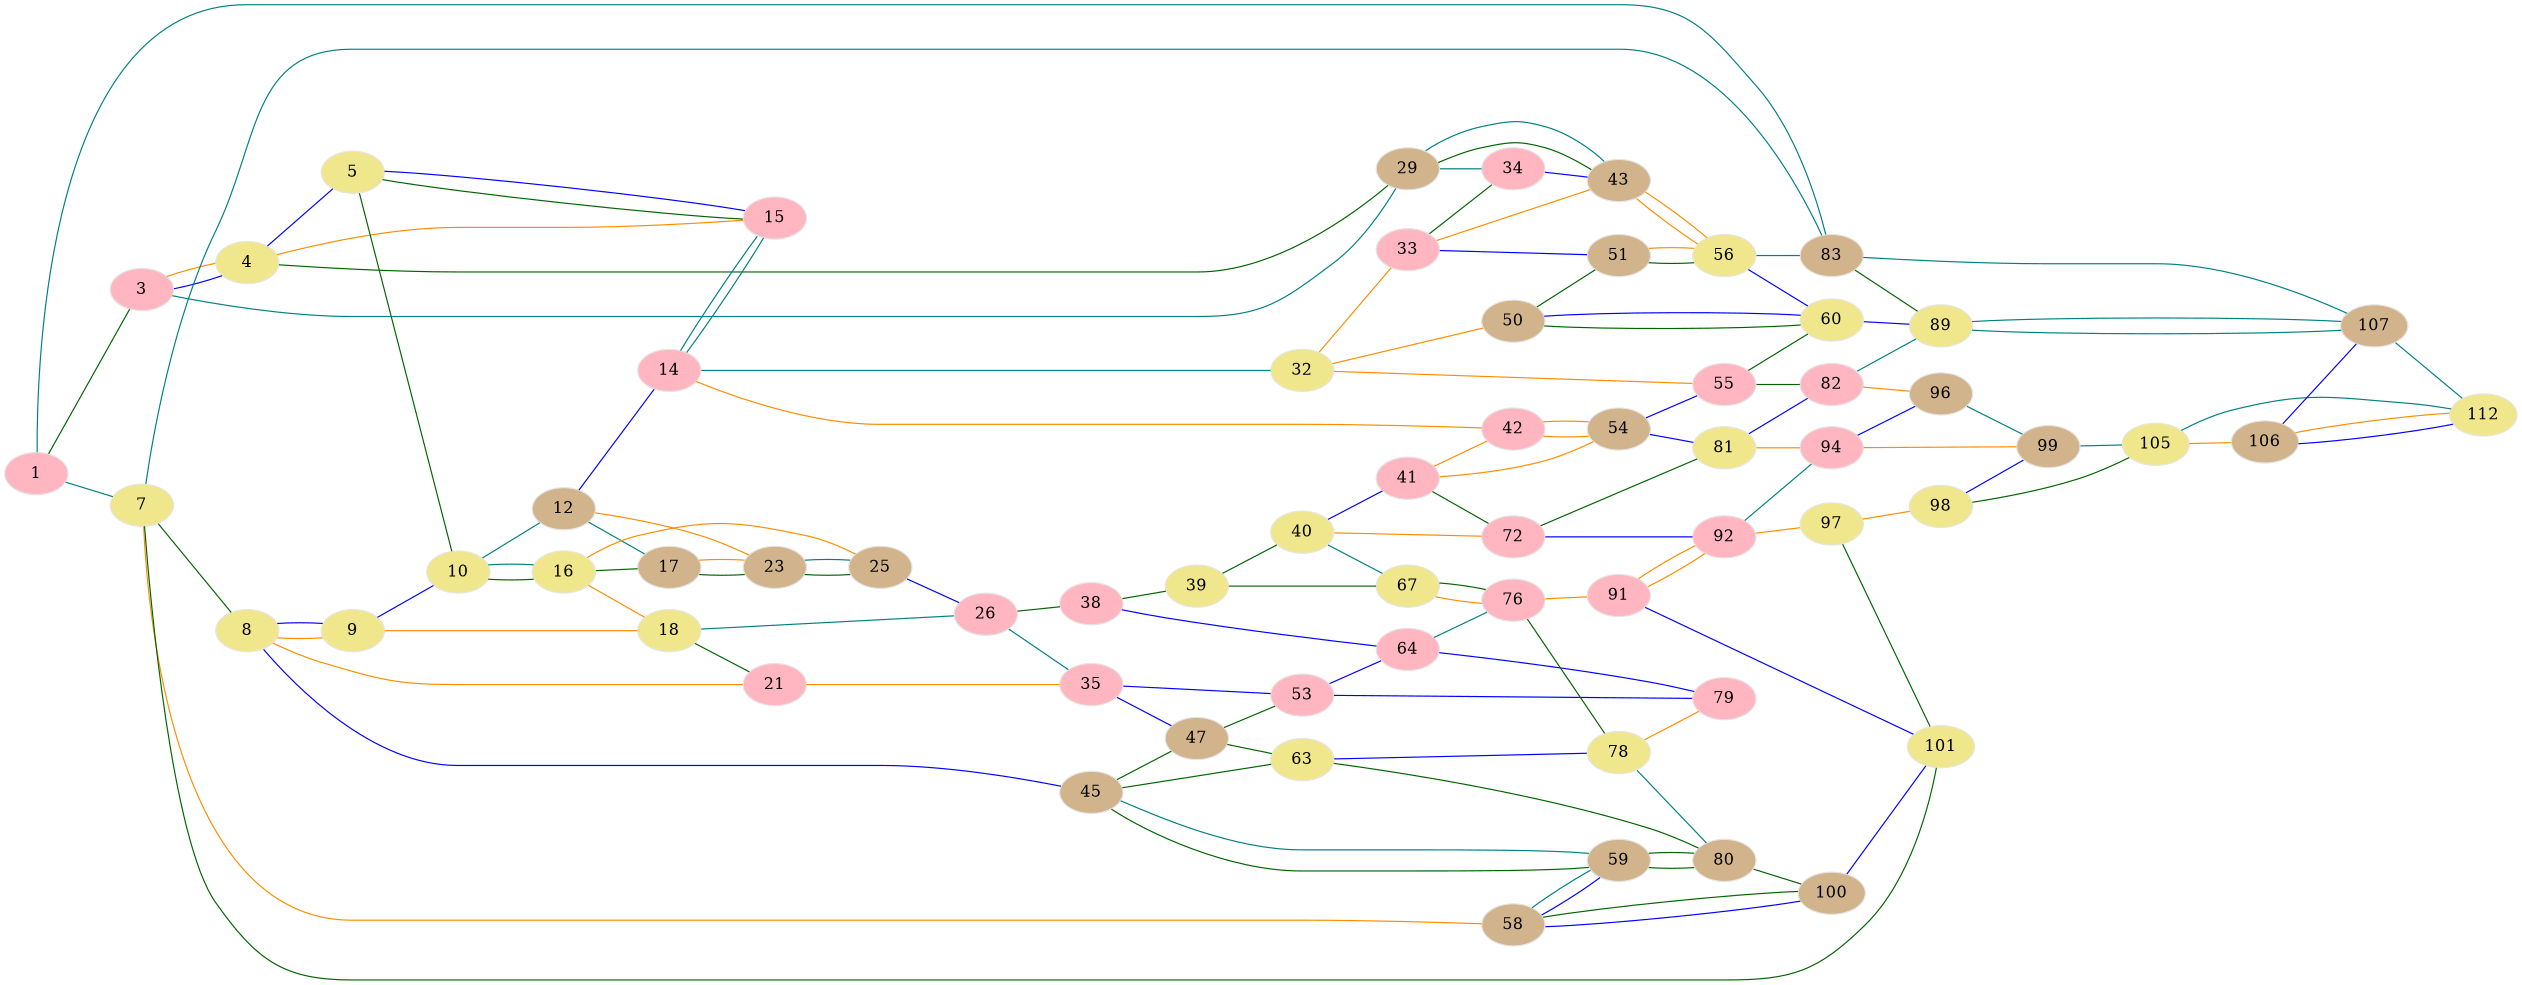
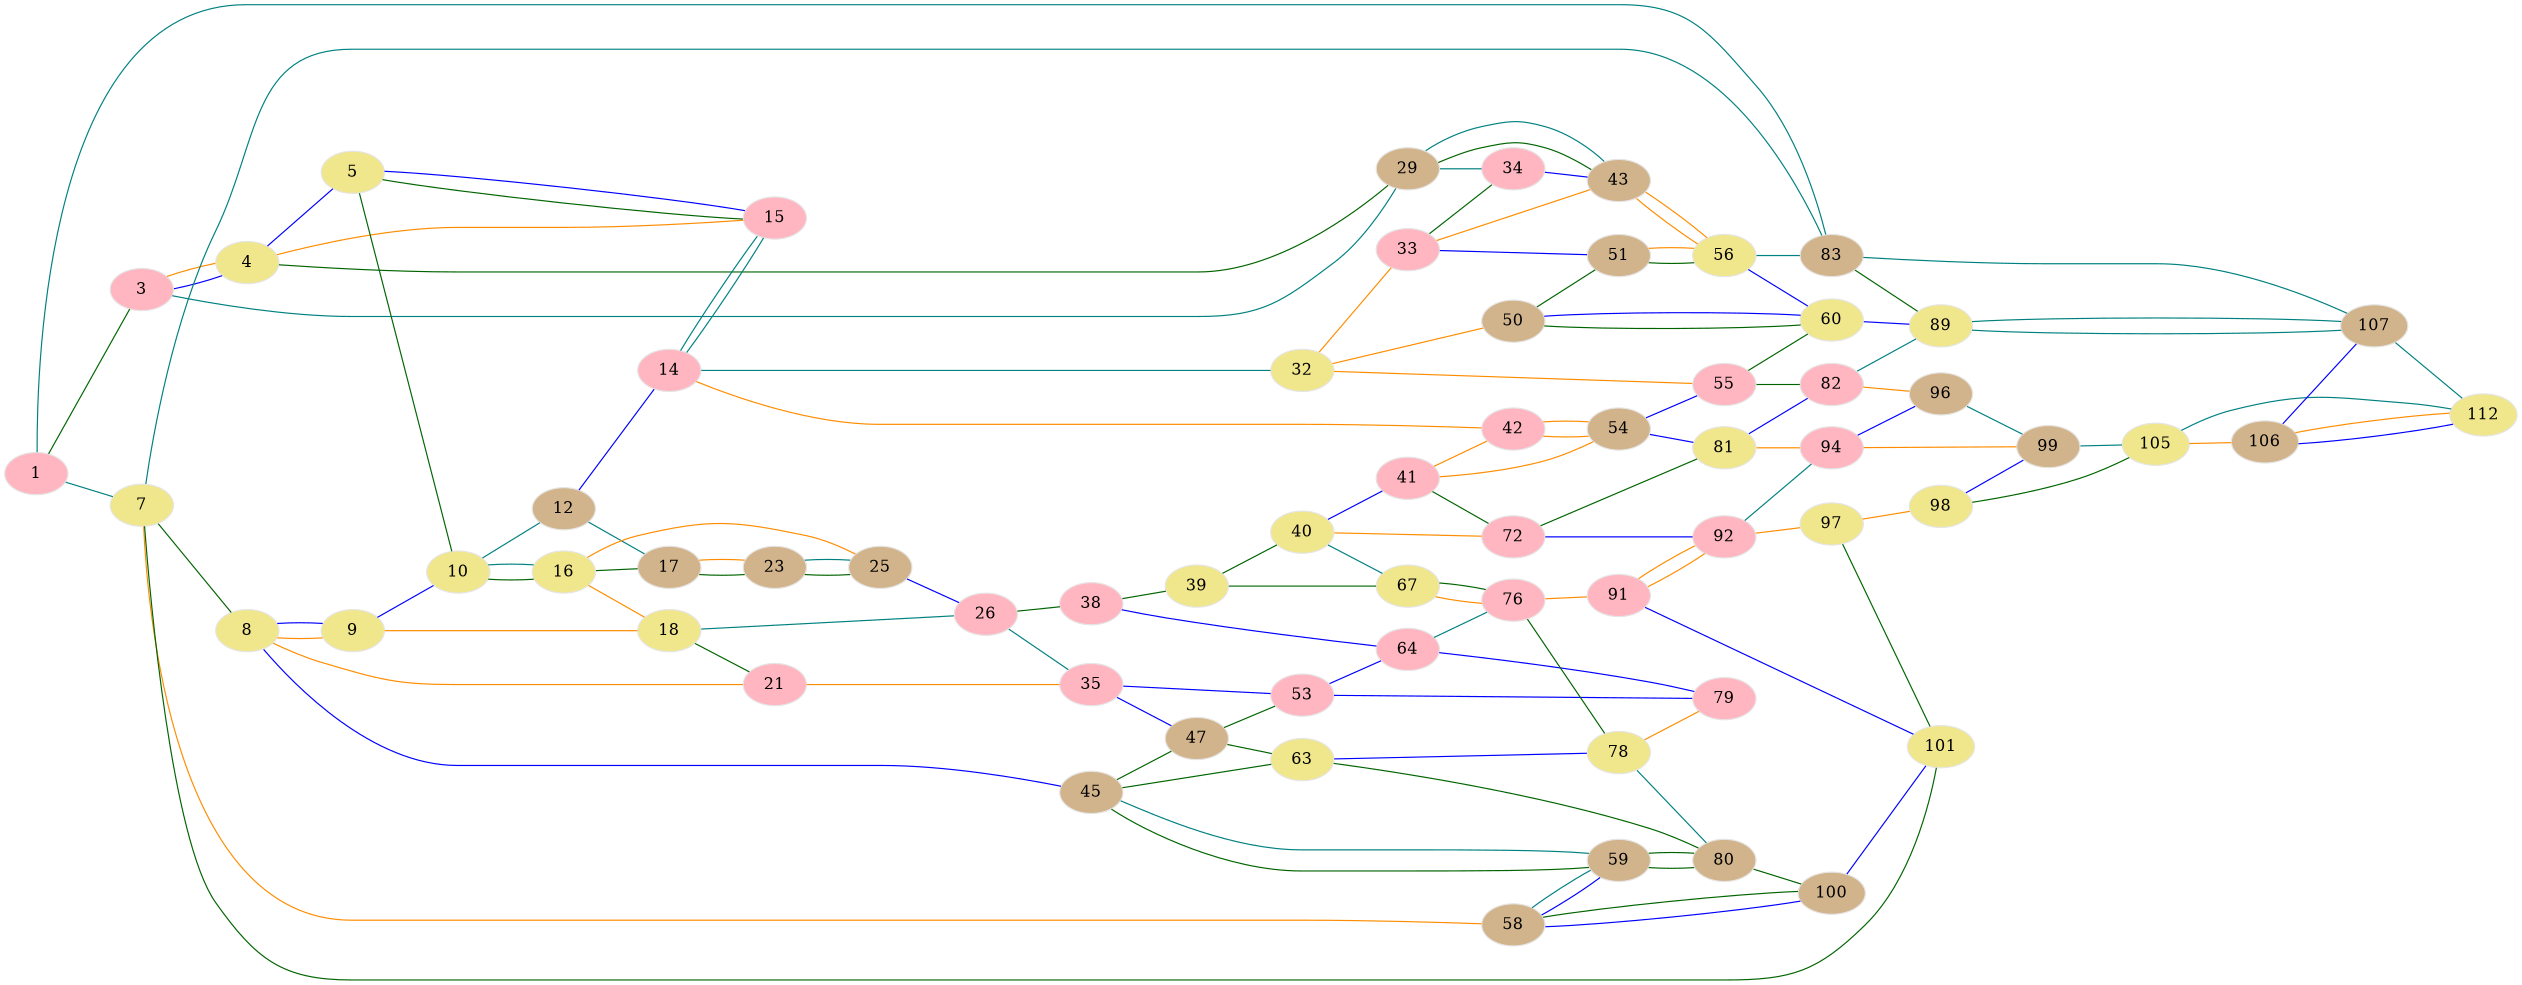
edge "12" -- "23": removed
